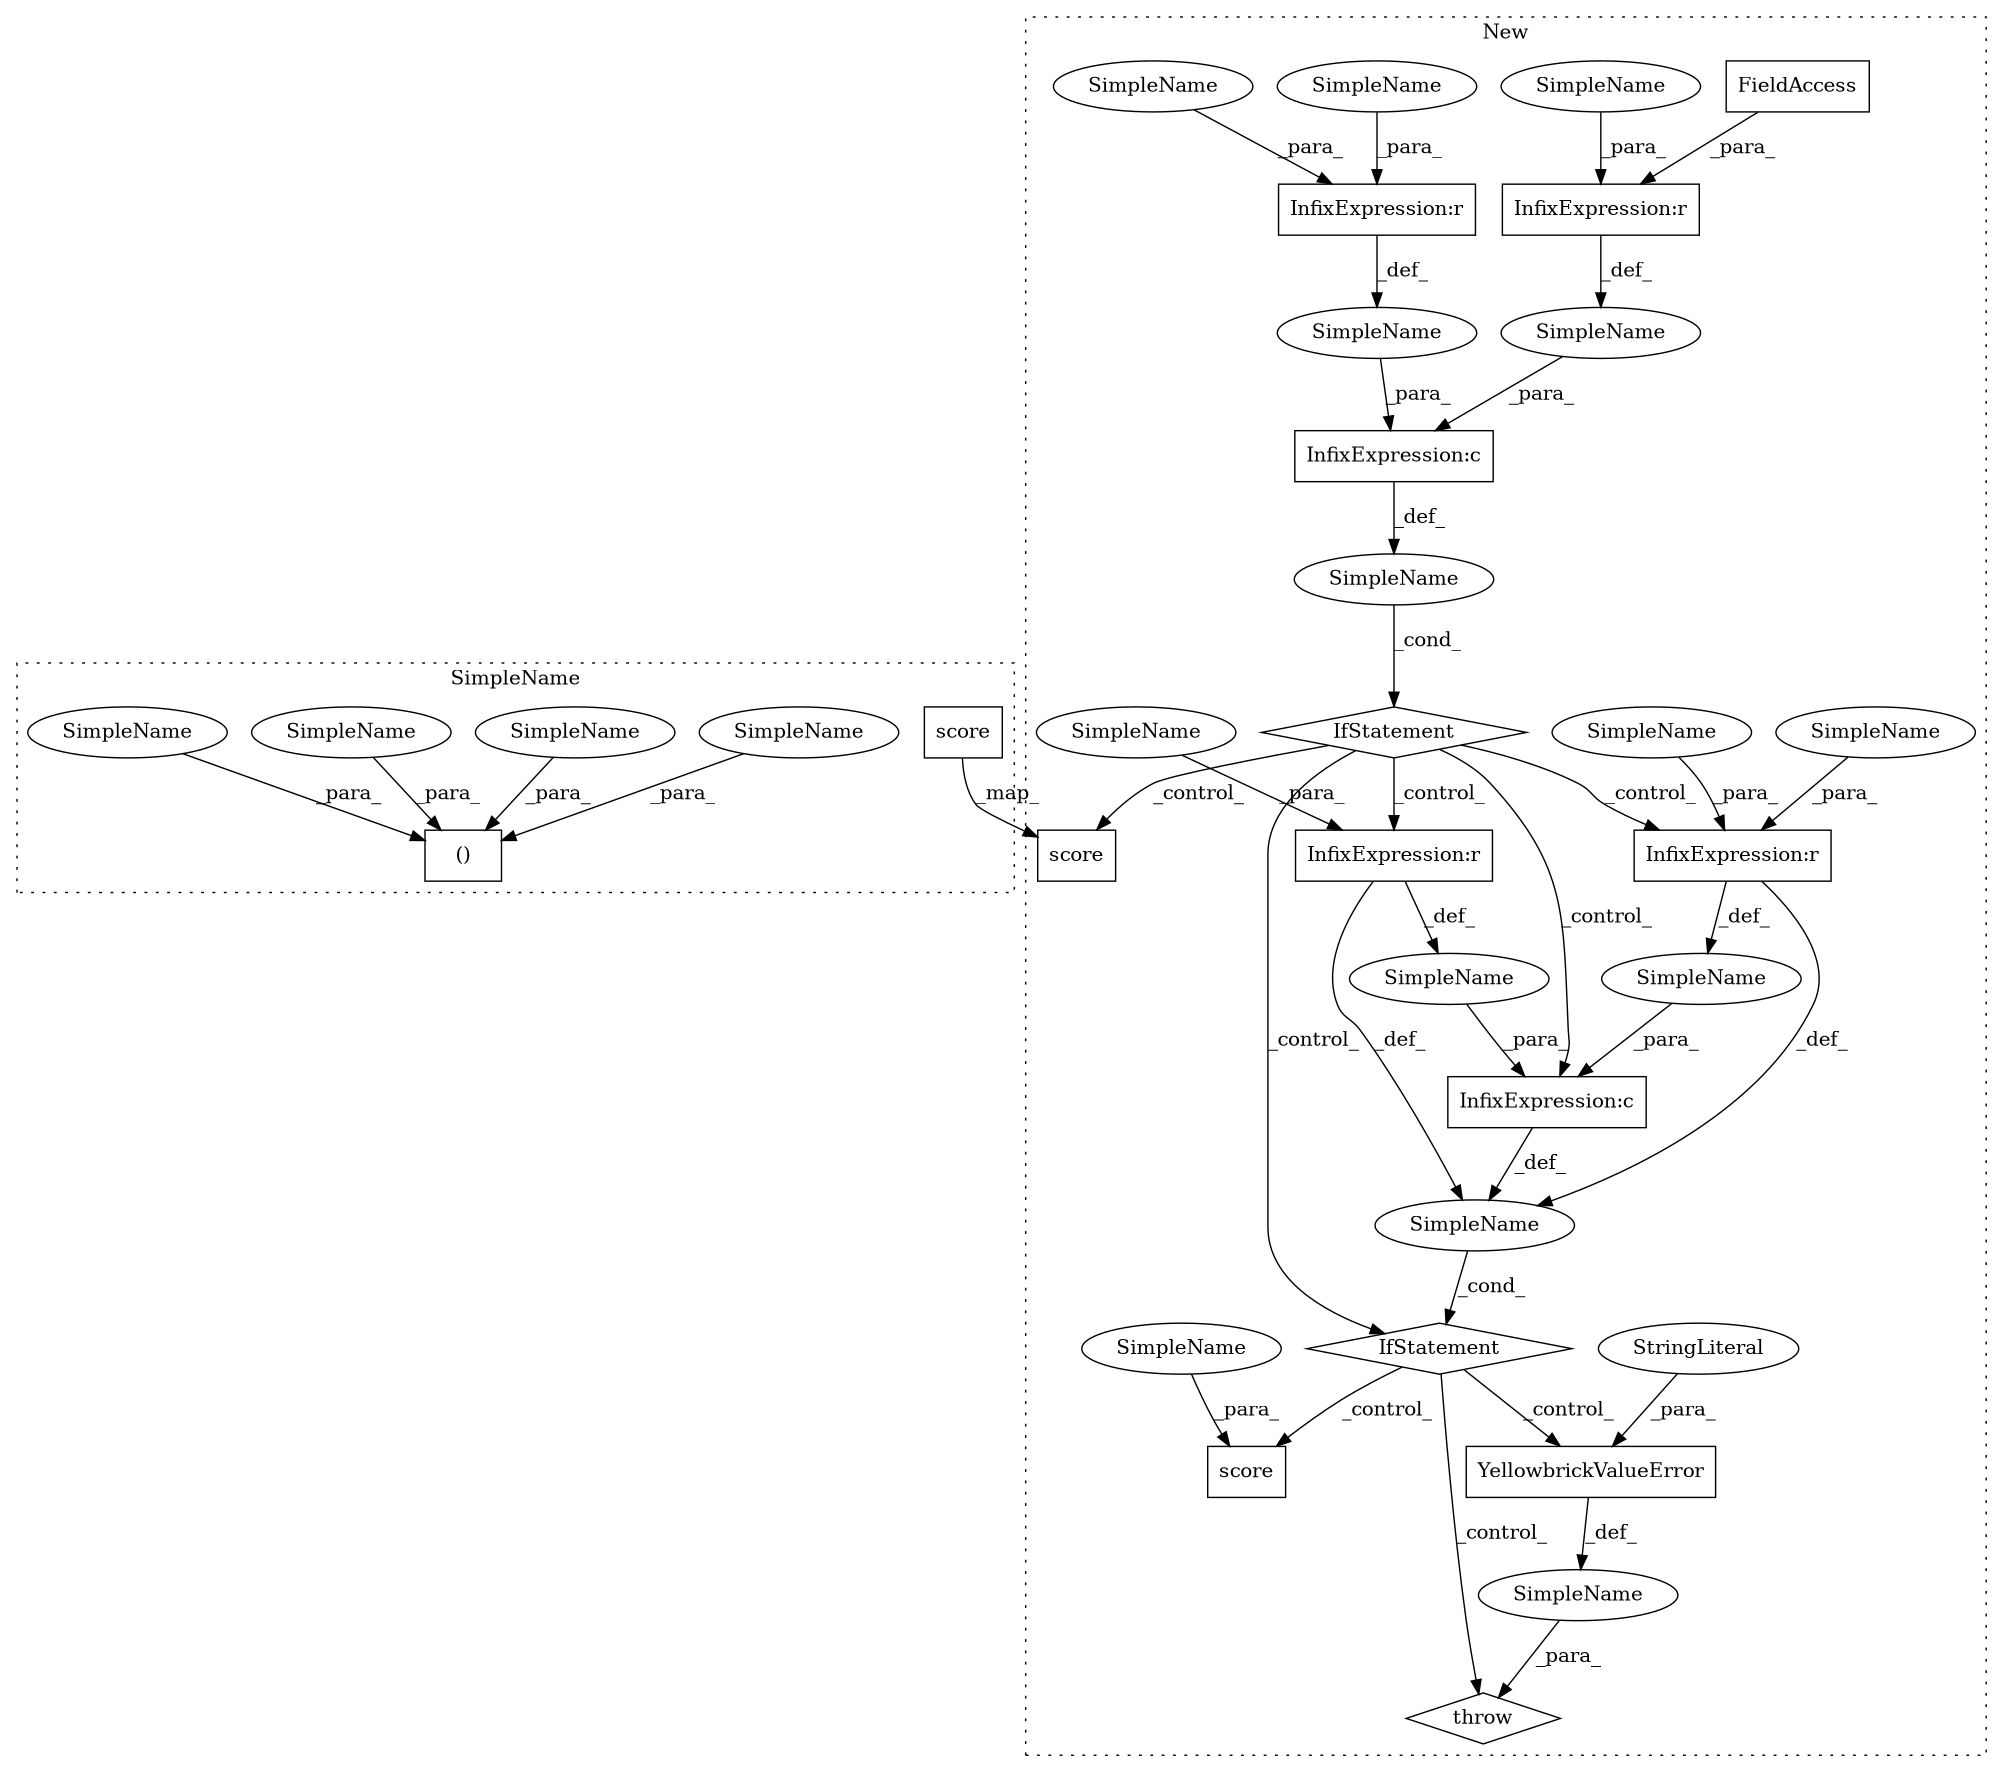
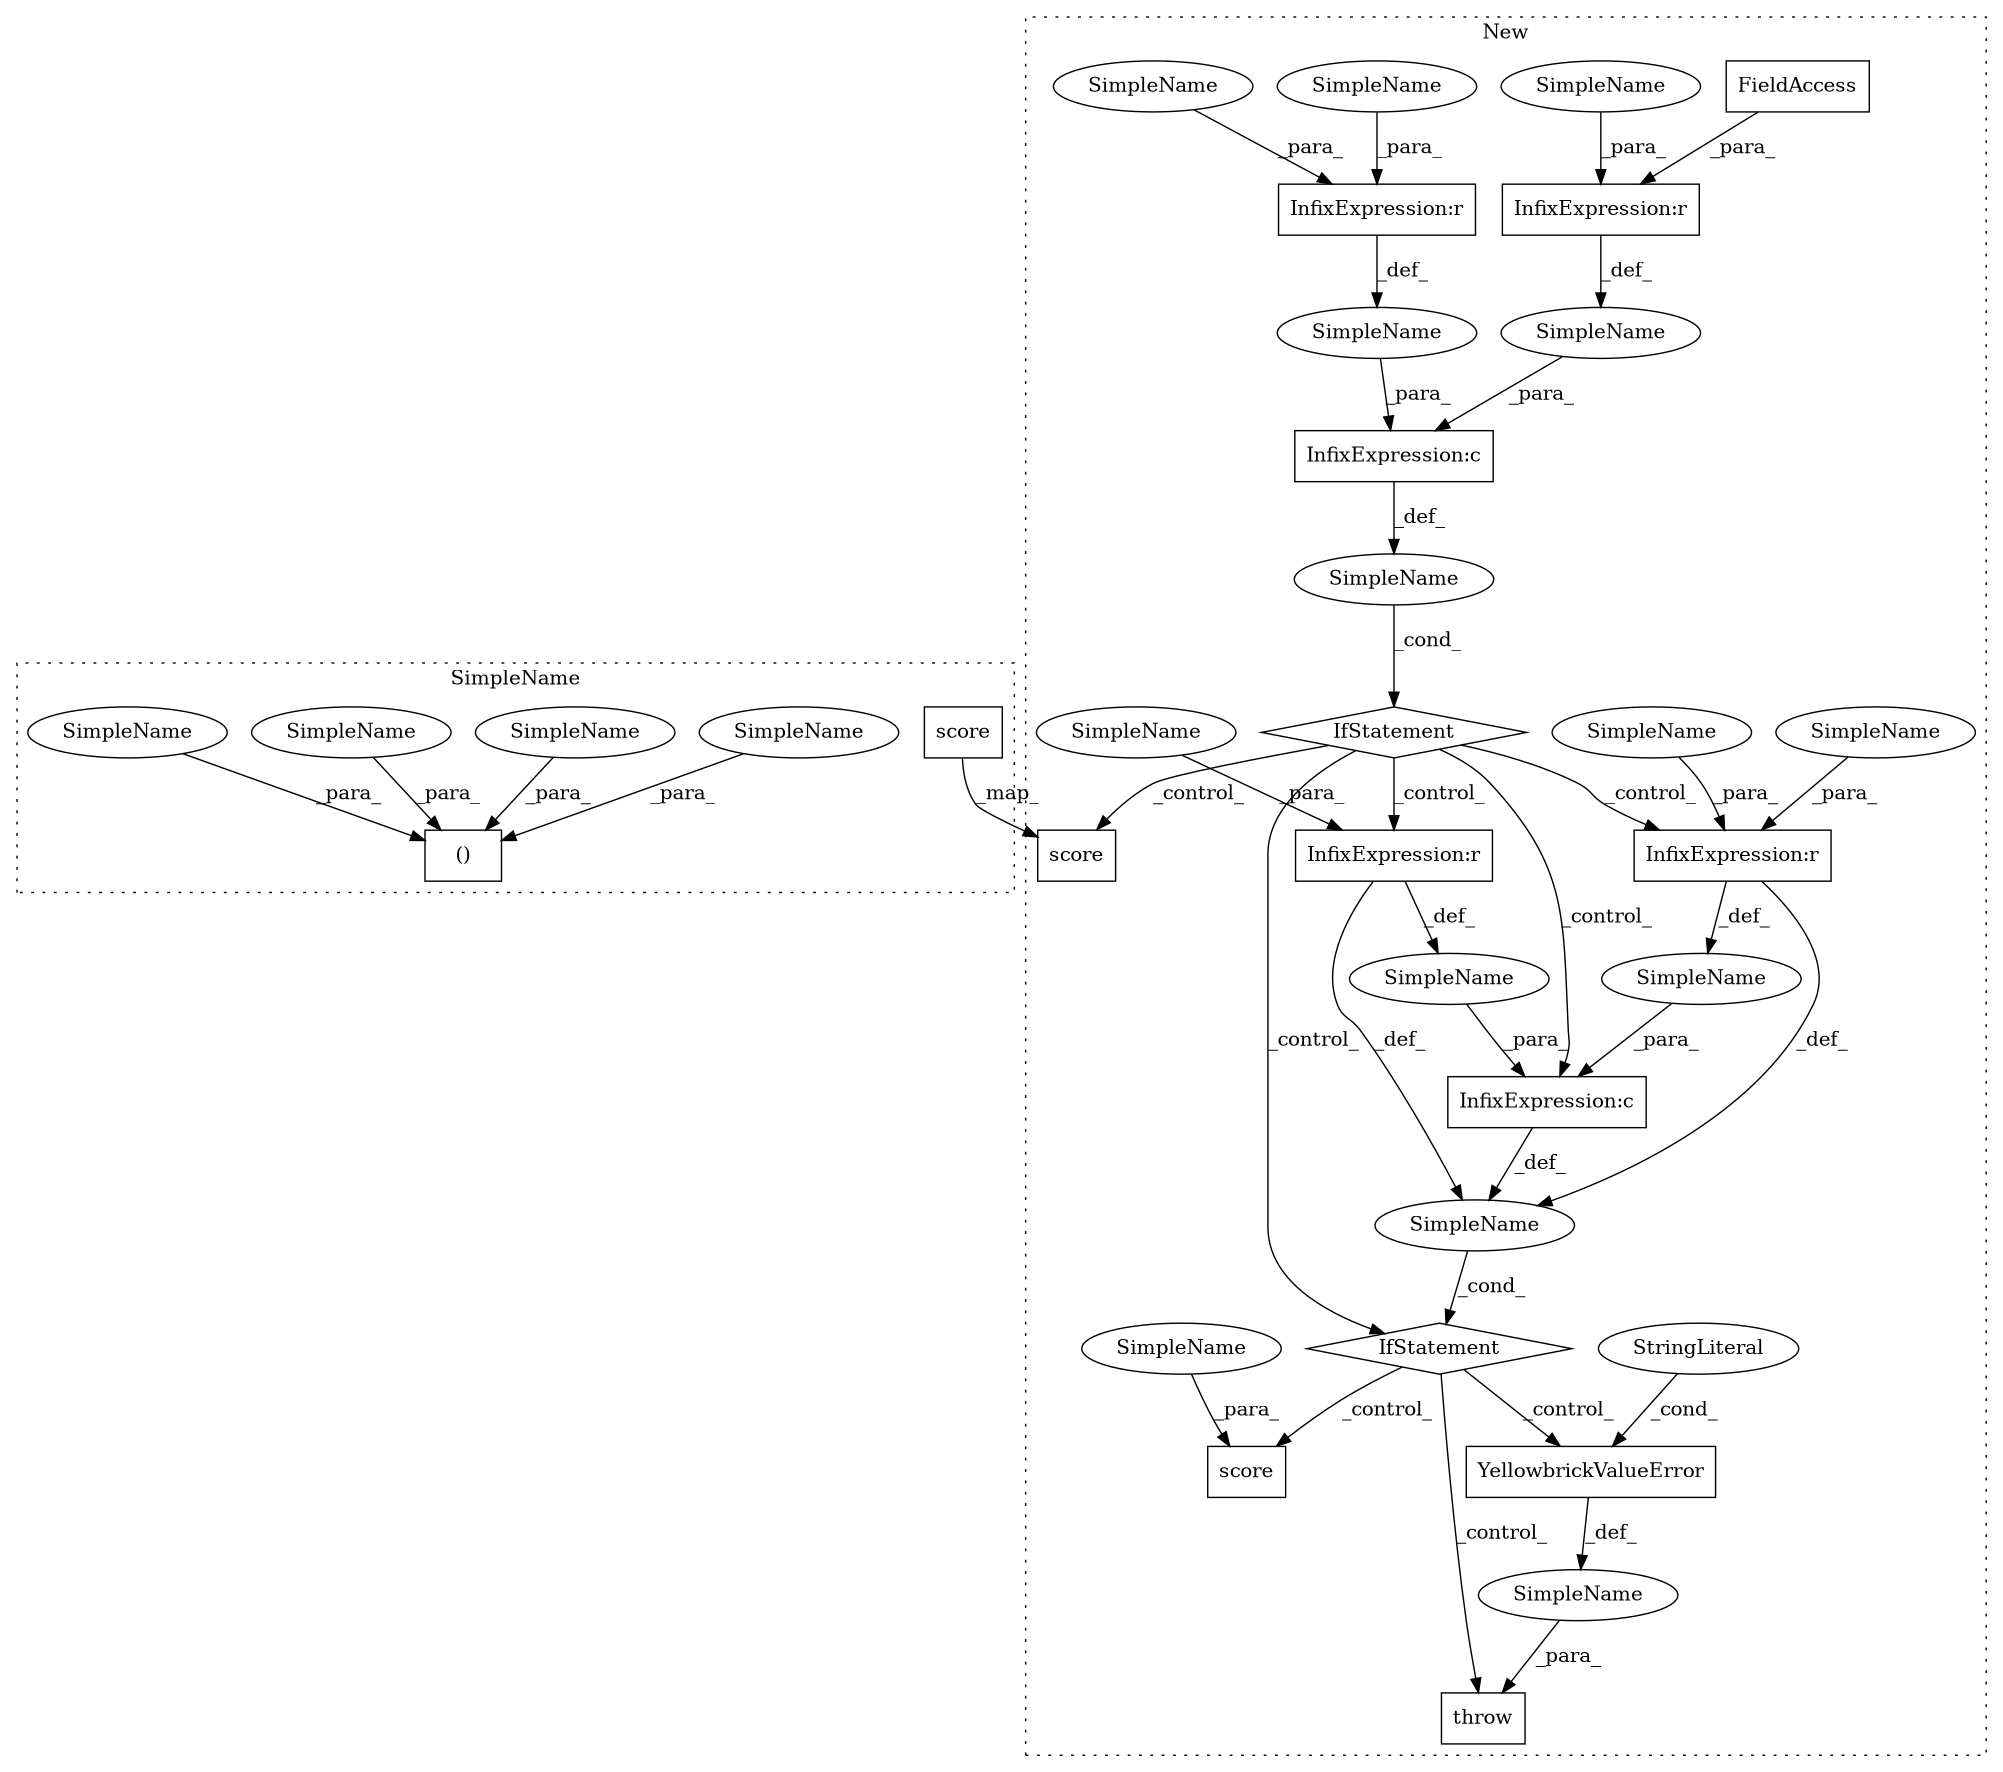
edge "StringLiteral" -> "YellowbrickValueError": label "_para_" -> "_cond_"
node "throw": shape diamond -> box
